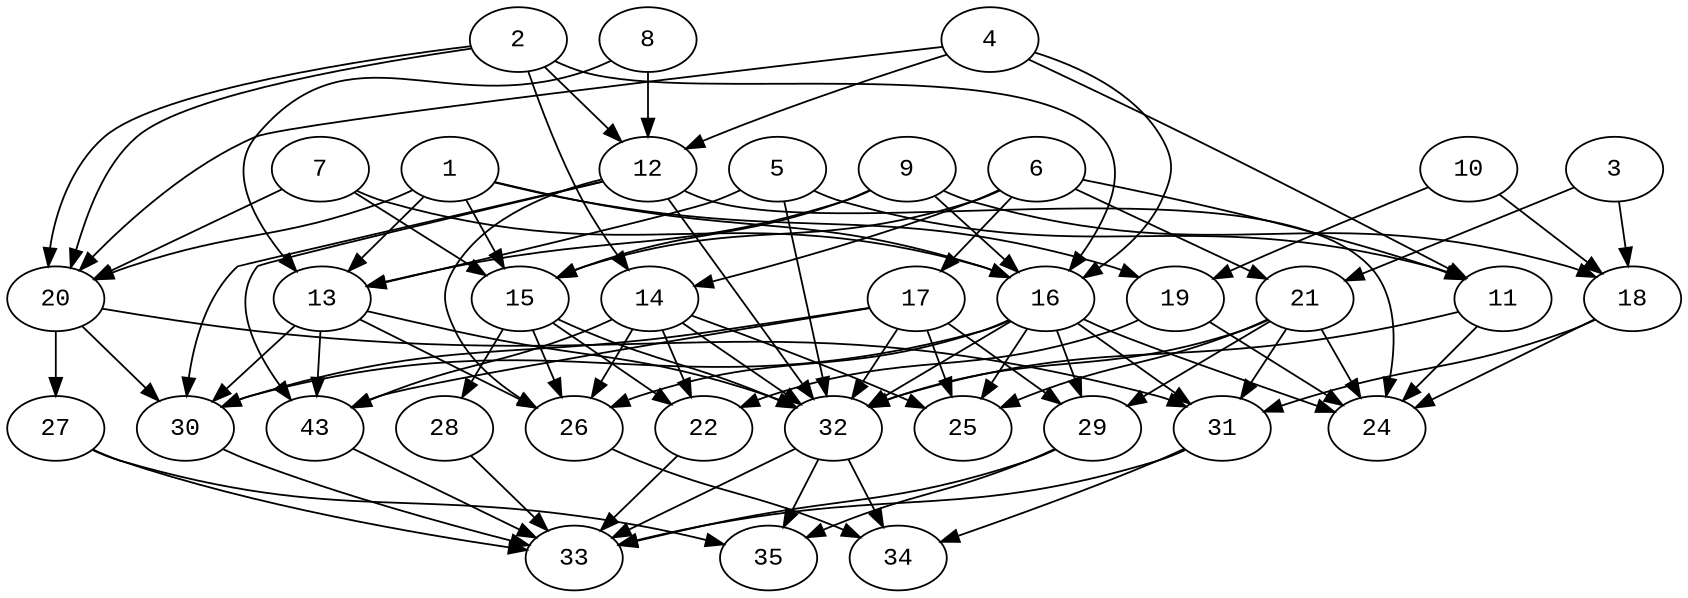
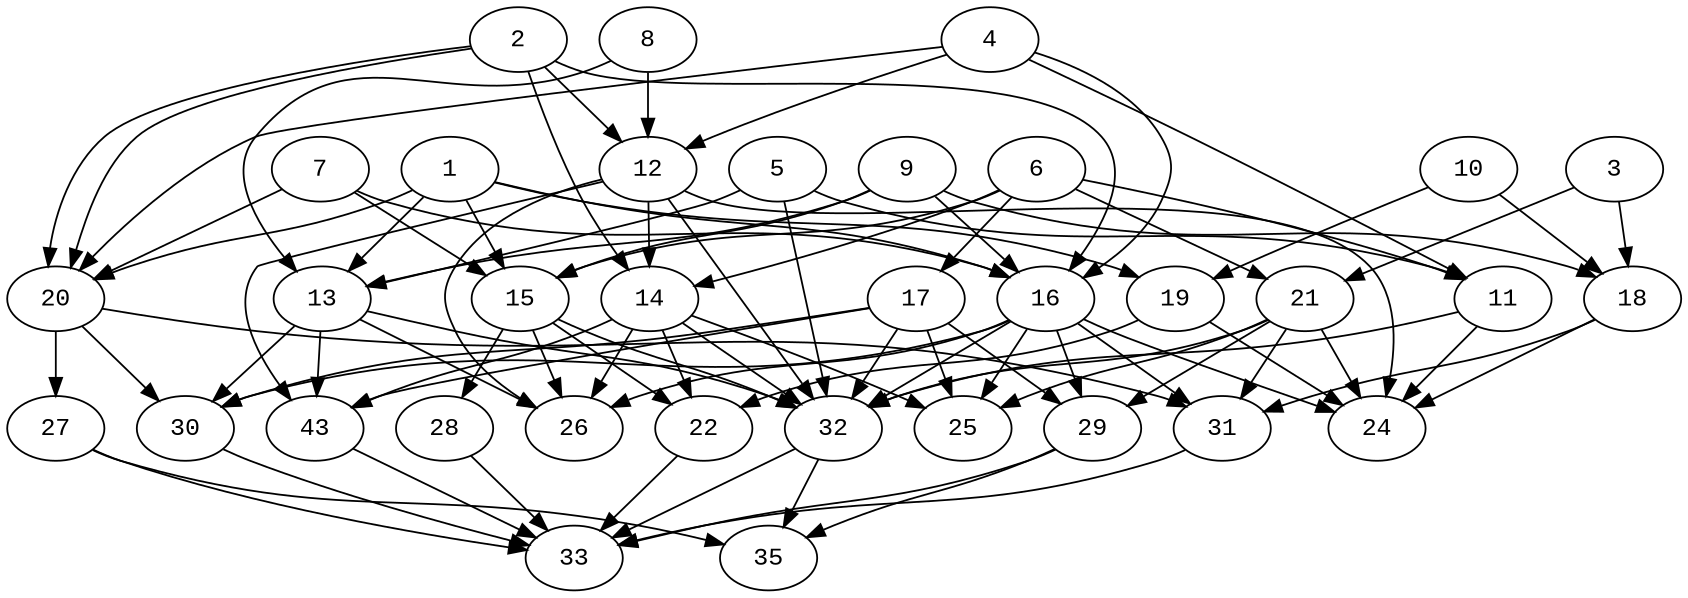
edge "12" -> "30": now "12" -> "14"
node "34": removed
